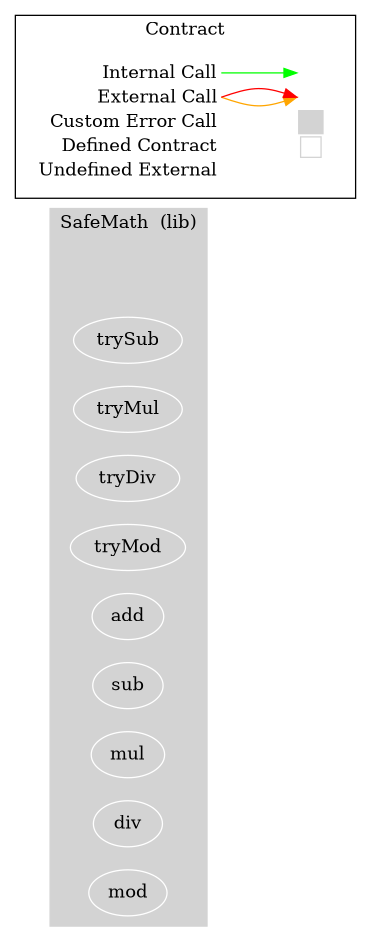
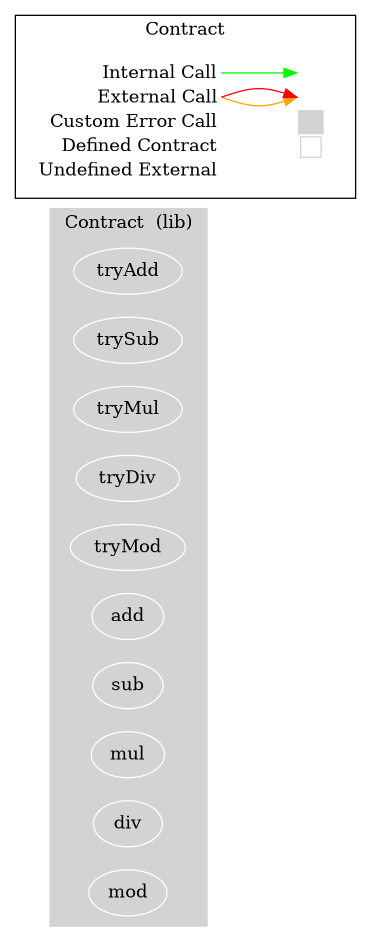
cluster "SafeMath  (lib)": label "SafeMath  (lib)" -> "Contract  (lib)"
node "tryAdd": added
